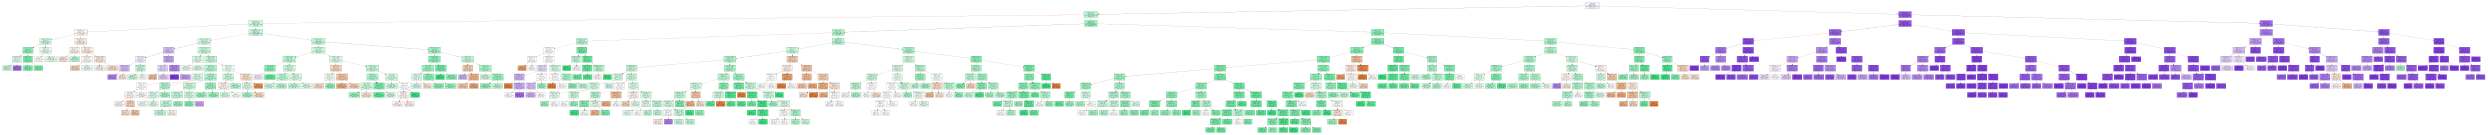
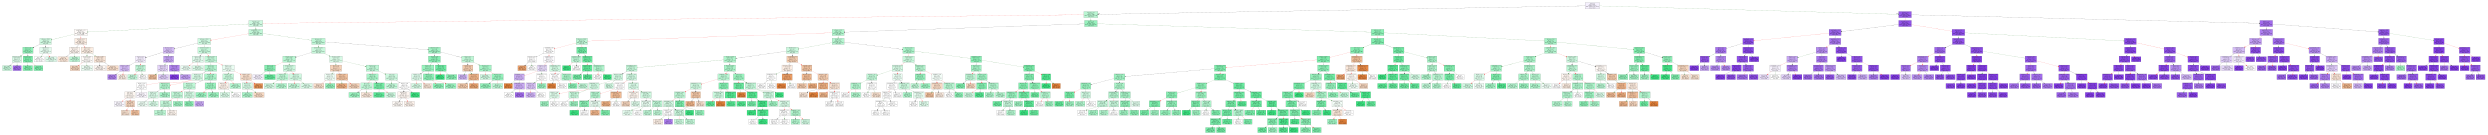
node "gini = 0.667 samples = 18 value = [6, 6, 6] class = DLS/DC": fillcolor #b185ef -> #ffffff
